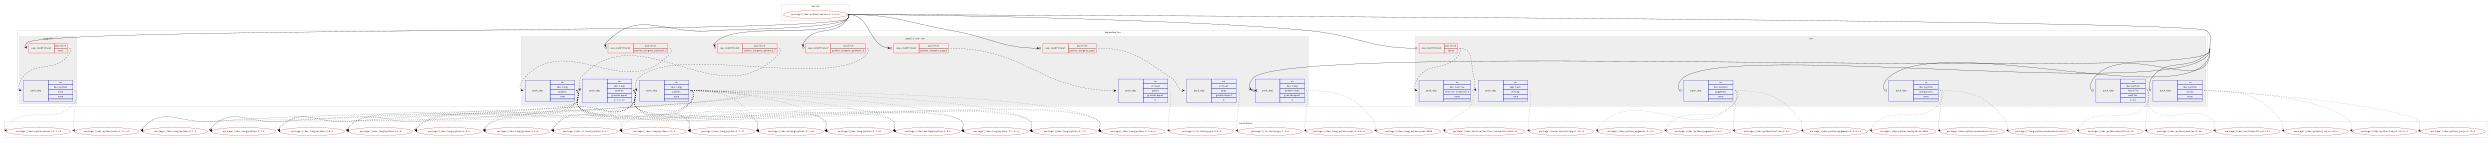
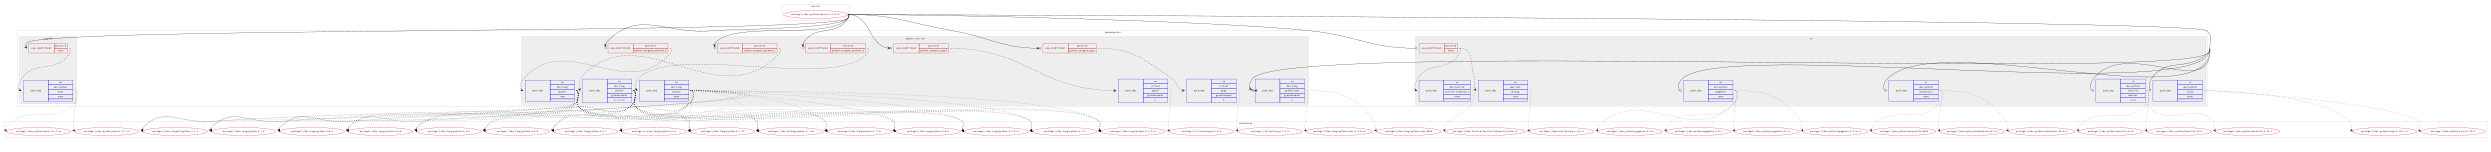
node "portage://dev-lang/python-3.7.3": label "portage://dev-lang/python-3.7.3" -> "portage://dev-targets/python-3.7.3"
node "portage://dev-virtual/python-3.5.7": label "portage://dev-virtual/python-3.5.7" -> "portage://dev-lang/python-3.5.7"
node "portage://dev-lang/python-3.5.5": label "portage://dev-lang/python-3.5.5" -> "portage://jinja-lang/python-3.5.5"
node "portage://dev-portage/python-3.8.0": label "portage://dev-portage/python-3.8.0" -> "portage://dev-lang/python-3.8.0"
node "portage://none-text/dvipng-1.15-r1": label "portage://none-text/dvipng-1.15-r1" -> "portage://app-text/dvipng-1.15-r1"
node "portage://dev-python/texlive-2.3.1": label "portage://dev-python/texlive-2.3.1" -> "portage://dev-python/pygments-2.3.1"
node "portage://lang-python/setuptools-40.6.3": label "portage://lang-python/setuptools-40.6.3" -> "portage://dev-python/setuptools-40.6.3"
node "portage://dev-python/smaller-0.14": label "portage://dev-python/smaller-0.14" -> "portage://dev-python/docutils-0.14"
node "portage://dev-text/docutils-0.13.1": label "portage://dev-text/docutils-0.13.1" -> "portage://dev-python/docutils-0.13.1"
node "portage://dev-python/jinja-2.10.1": removed
